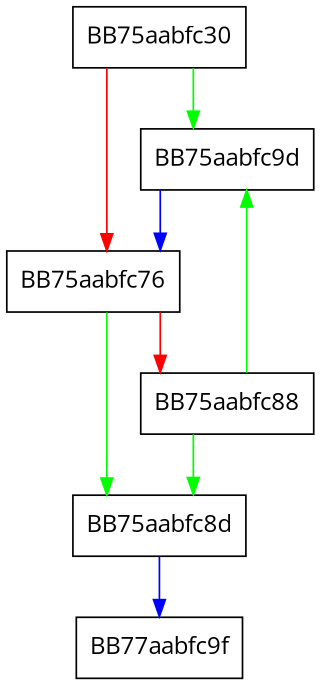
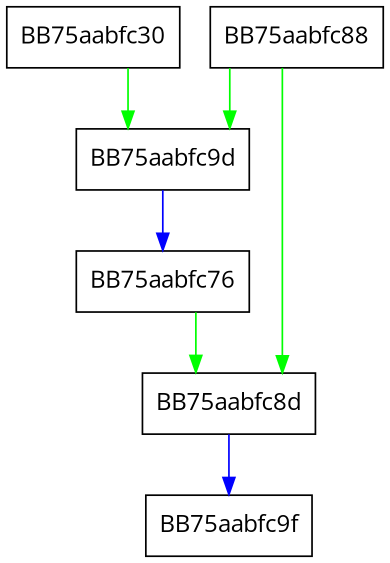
edge "BB75aabfc30" -> "BB75aabfc76": removed
edge "BB75aabfc76" -> "BB75aabfc88": removed
node "BB77aabfc9f": label "BB77aabfc9f" -> "BB75aabfc9f"
